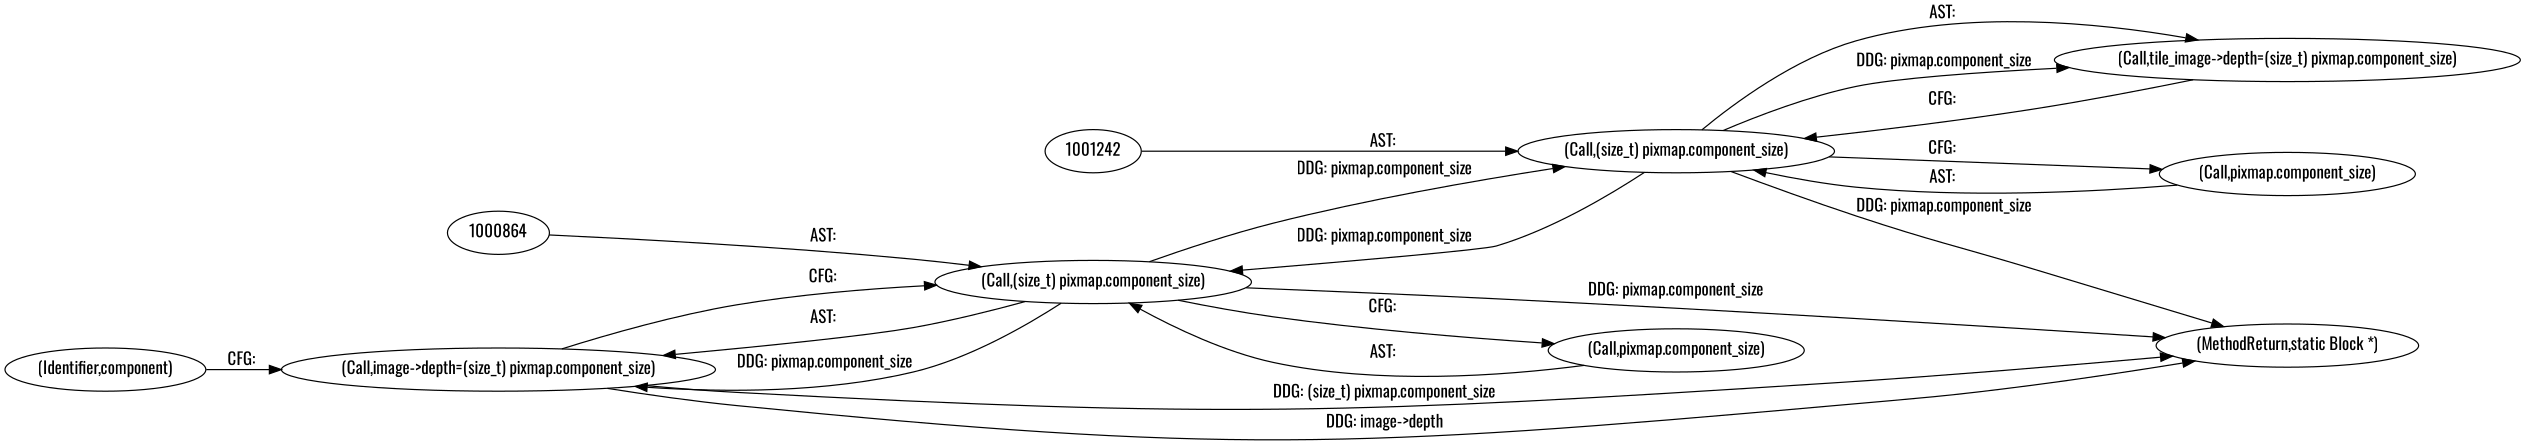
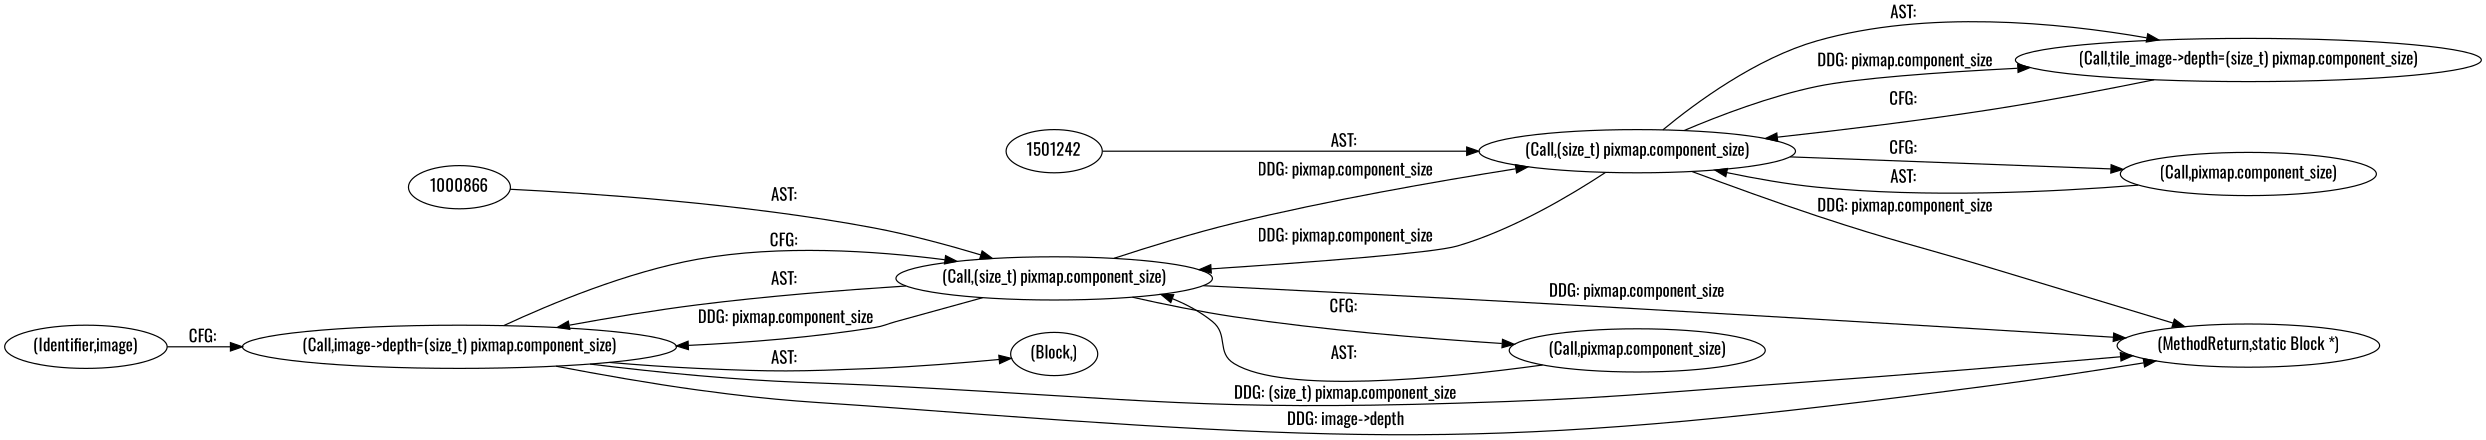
node "1001242": label "1001242" -> "1501242"
node "1000864": label "1000864" -> "1000866"
node "(Block,)": added
node "(Identifier,component)": label "(Identifier,component)" -> "(Identifier,image)"
